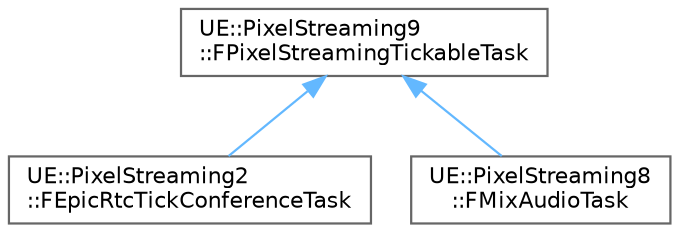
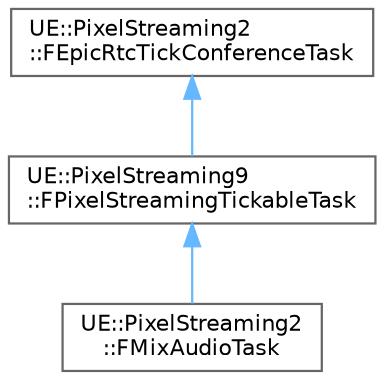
edge "UE::PixelStreaming2 ::FEpicRtcTickConferenceTask" -> "UE::PixelStreaming9 ::FPixelStreamingTickableTask": reversed
node "UE::PixelStreaming8 ::FMixAudioTask": label "UE::PixelStreaming8 ::FMixAudioTask" -> "UE::PixelStreaming2 ::FMixAudioTask"
